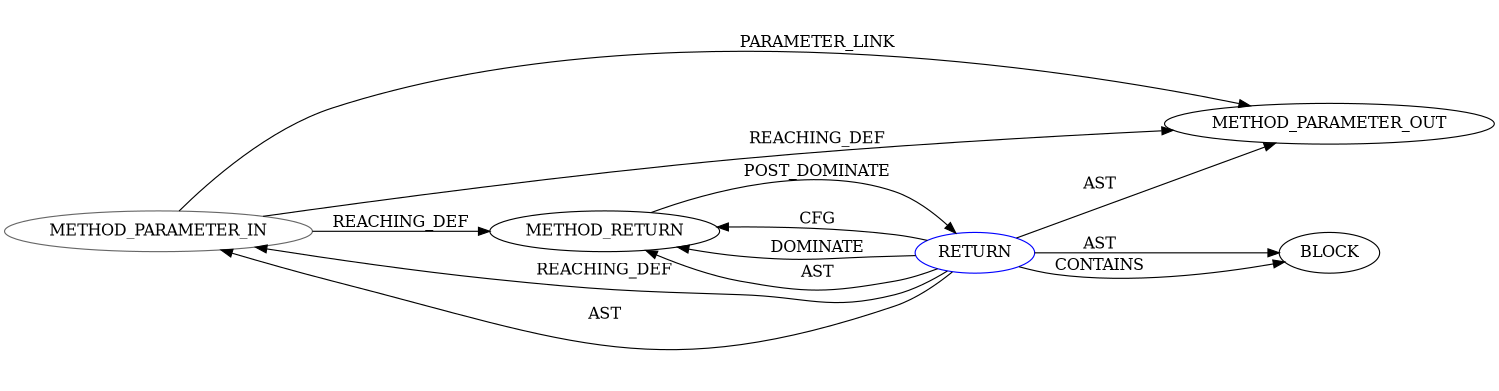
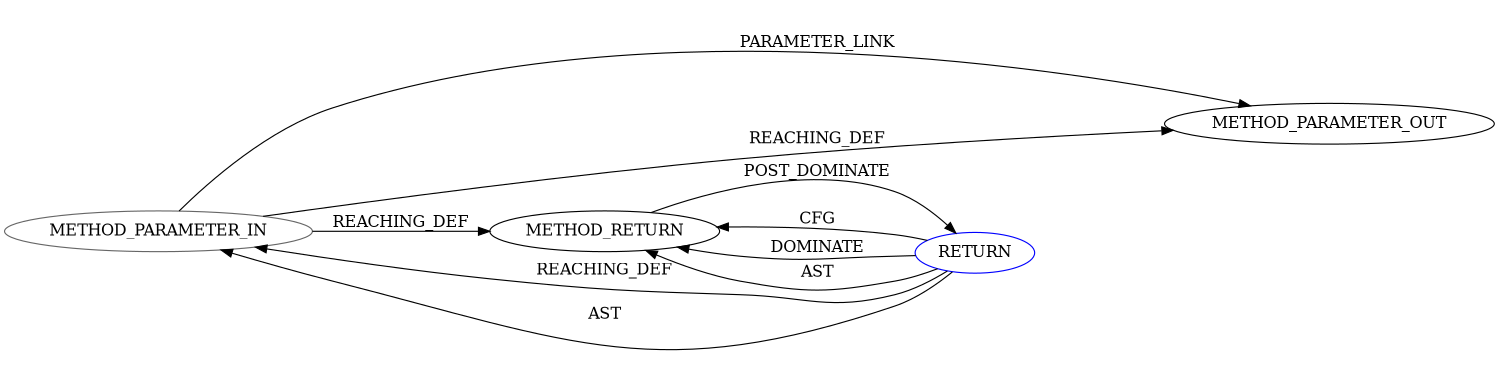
edge "RETURN" -> "METHOD_PARAMETER_OUT": removed, label "AST"
node "BLOCK": removed
